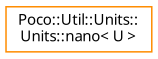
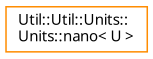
node "Poco::Util::Units:: Units::nano< U >": label "Poco::Util::Units:: Units::nano< U >" -> "Util::Util::Units:: Units::nano< U >"
